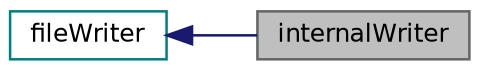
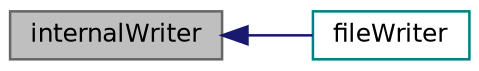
edge "internalWriter" -> "fileWriter": reversed
